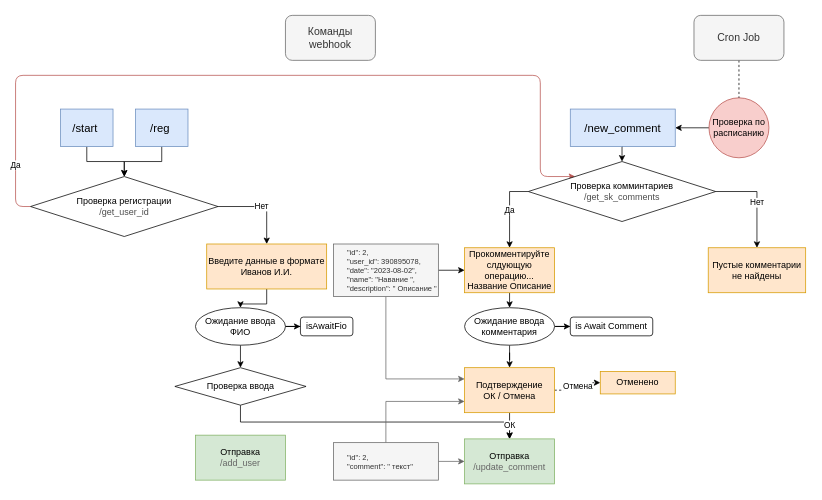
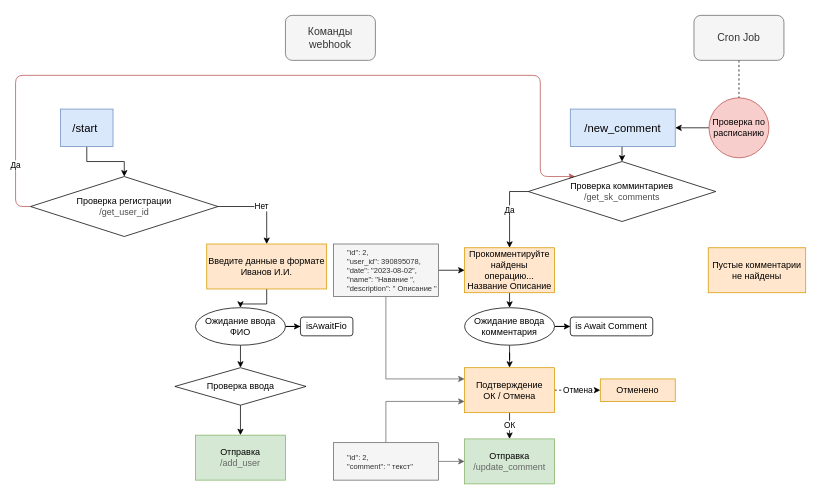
node "/reg": removed
edge "/reg" -> "Проверка регистрации /get_user_id": removed
edge "Проверка комминтариев /get_sk_comments" -> "Пустые комментарии не найдены": removed, label "Нет"
node "Прокомментируйте слдующую операцию... Название Описание": label "Прокомментируйте слдующую операцию... Название Описание" -> "Прокомментируйте найдены операцию... Название Описание"
node "Отменено": moved (638, 383) -> (638, 390)
edge "Проверка ввода" -> "Отправка /update_comment": now "Проверка ввода" -> "Отправка /add_user"
